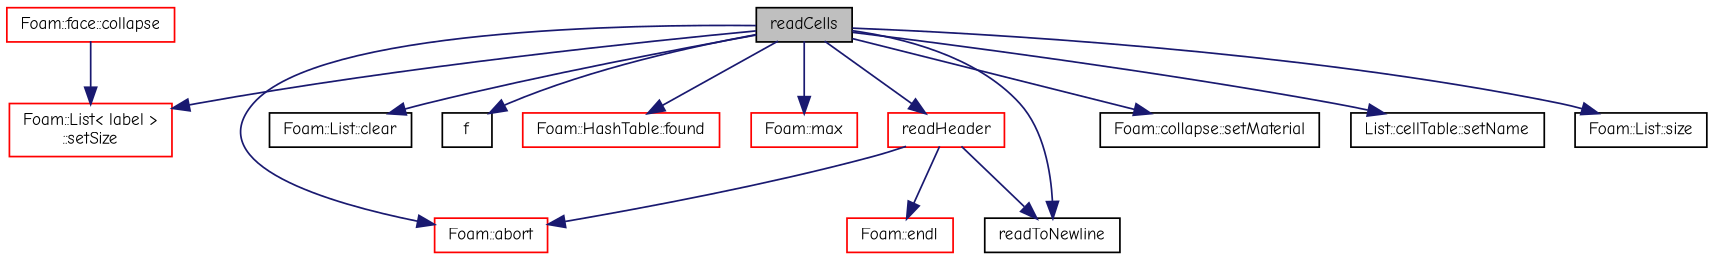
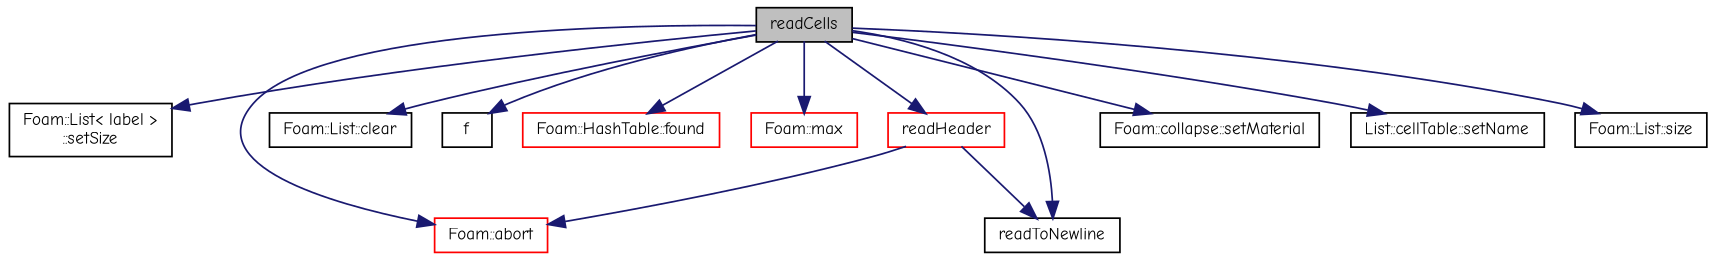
node "Foam::face::collapse": removed
node "Foam::List< label > ::setSize": color red -> black
node "Foam::endl": removed
